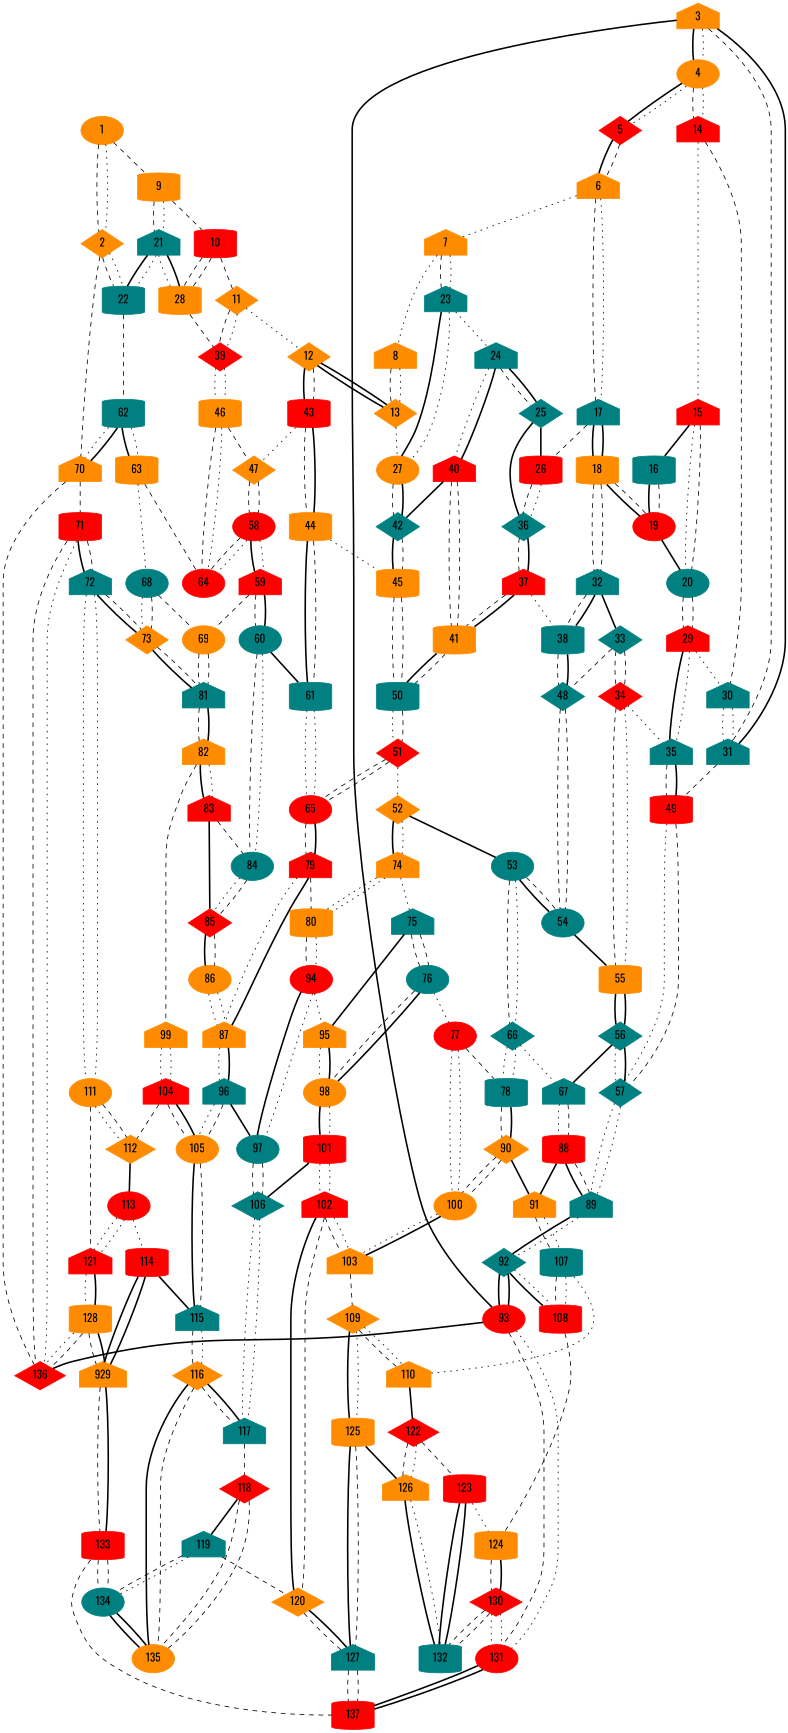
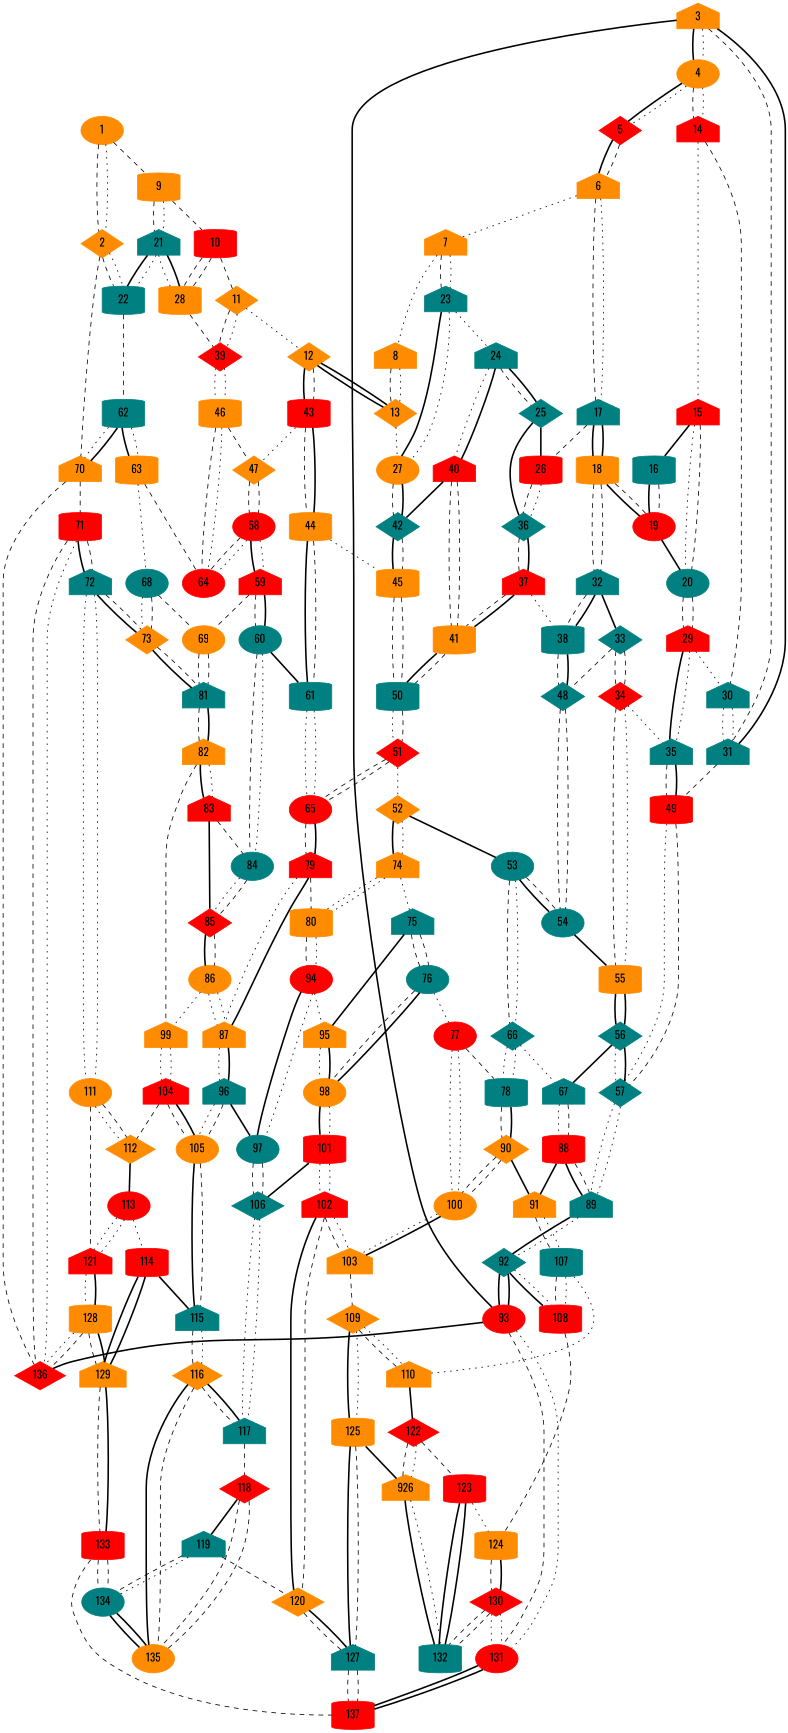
edge "86" -- "99": added
node "929": label "929" -> "129"
node "126": label "126" -> "926"
